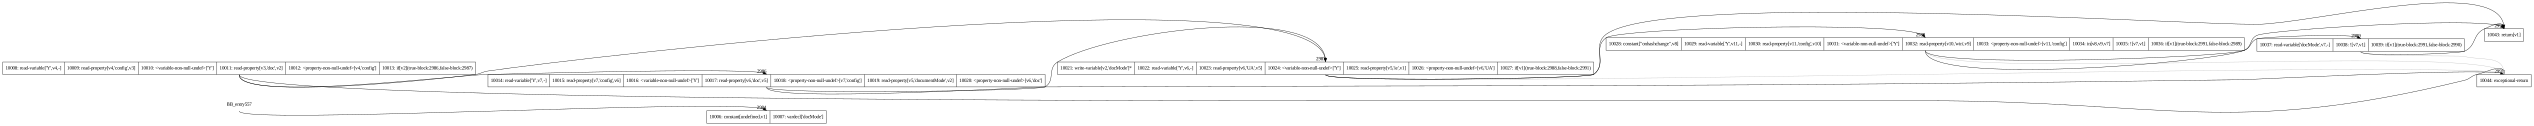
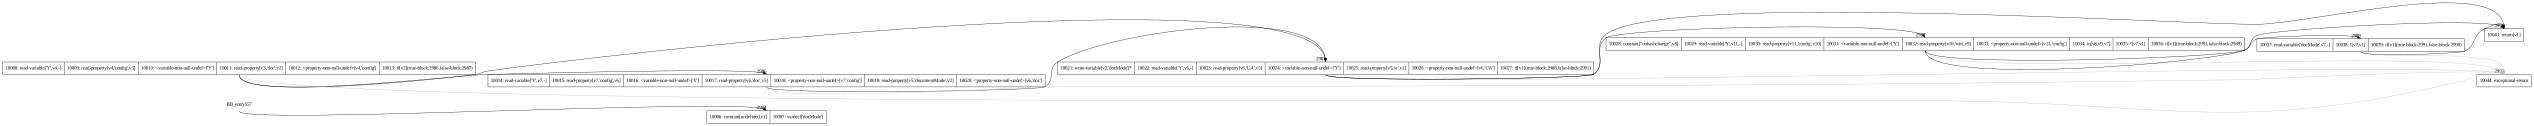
edge "10014: read-variable['Y',v7,-]" -> "10044: exceptional-return": color black -> gray
edge "10008: read-variable['Y',v4,-]" -> "10044: exceptional-return": color black -> gray
